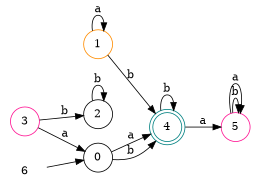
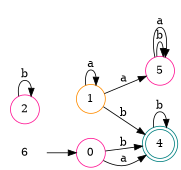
node "2": color black -> deeppink
node "3": removed
edge "4" -> "5": now "1" -> "5"
node "0": color black -> deeppink
